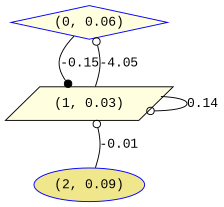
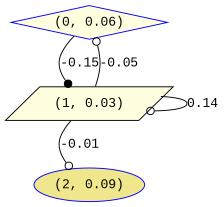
edge "(1, 0.03)" -> "(0, 0.06)": label "-4.05" -> "-0.05"
edge "(2, 0.09)" -> "(1, 0.03)": reversed
